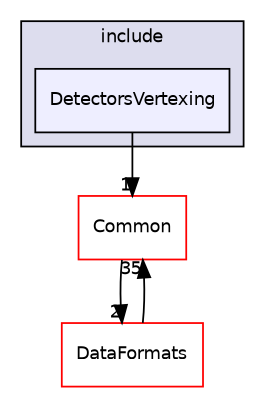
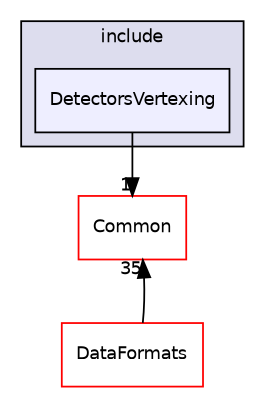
edge "Common" -> "DataFormats": removed
